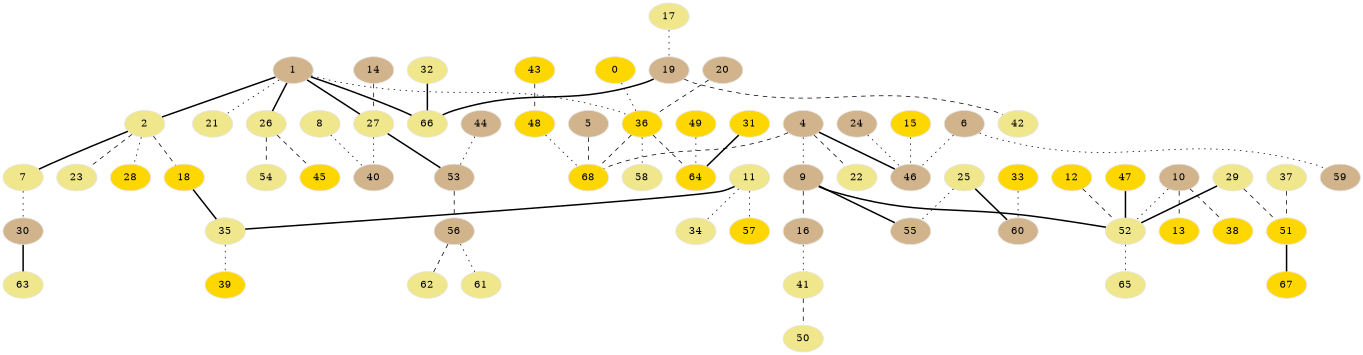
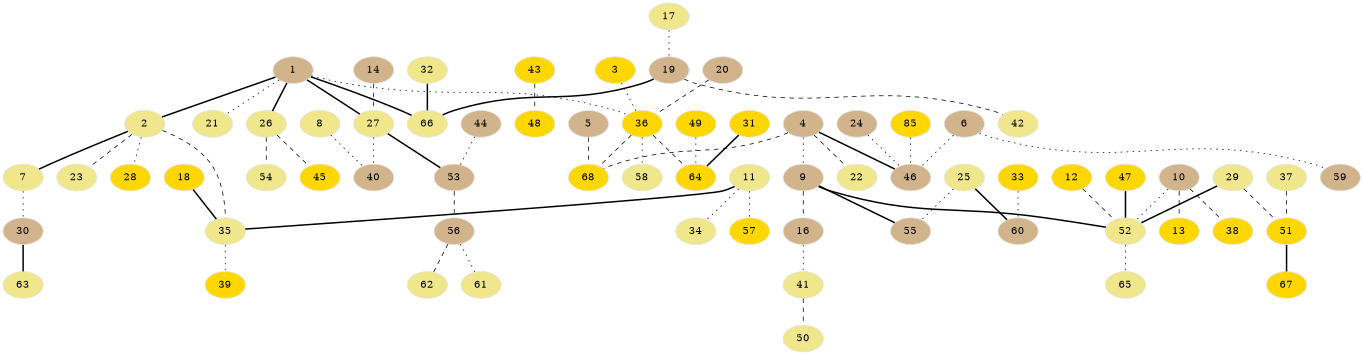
node "0": label "0" -> "3"
node "15": label "15" -> "85"
edge "2" -- "18": now "2" -- "35"
edge "48" -- "68": removed
